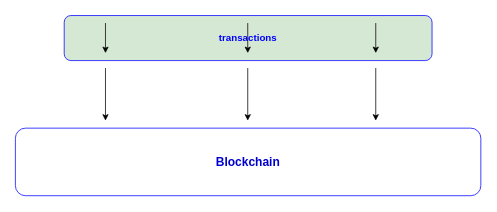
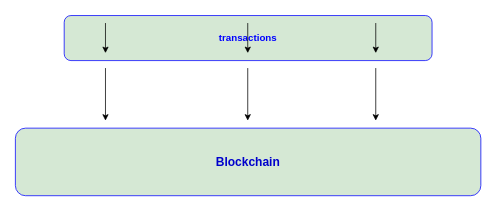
node "Blockchain": fillcolor #ffffff -> #d5e8d4
